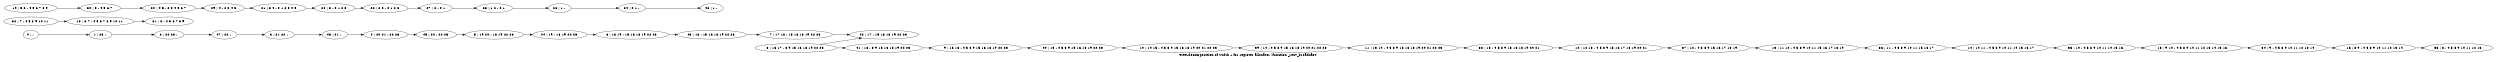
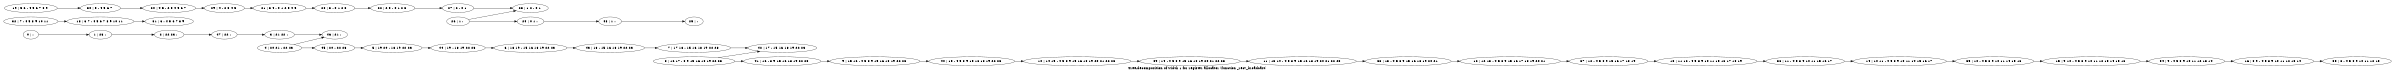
edge "23 | 1 2 : 0 1" -> "26 | 1 :": reversed
node "25 | :": added
edge "46 | 21 :" -> "4 | 20 21 : 22 23": reversed
